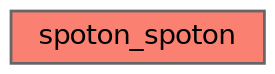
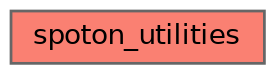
node "spoton_spoton": label "spoton_spoton" -> "spoton_utilities"
